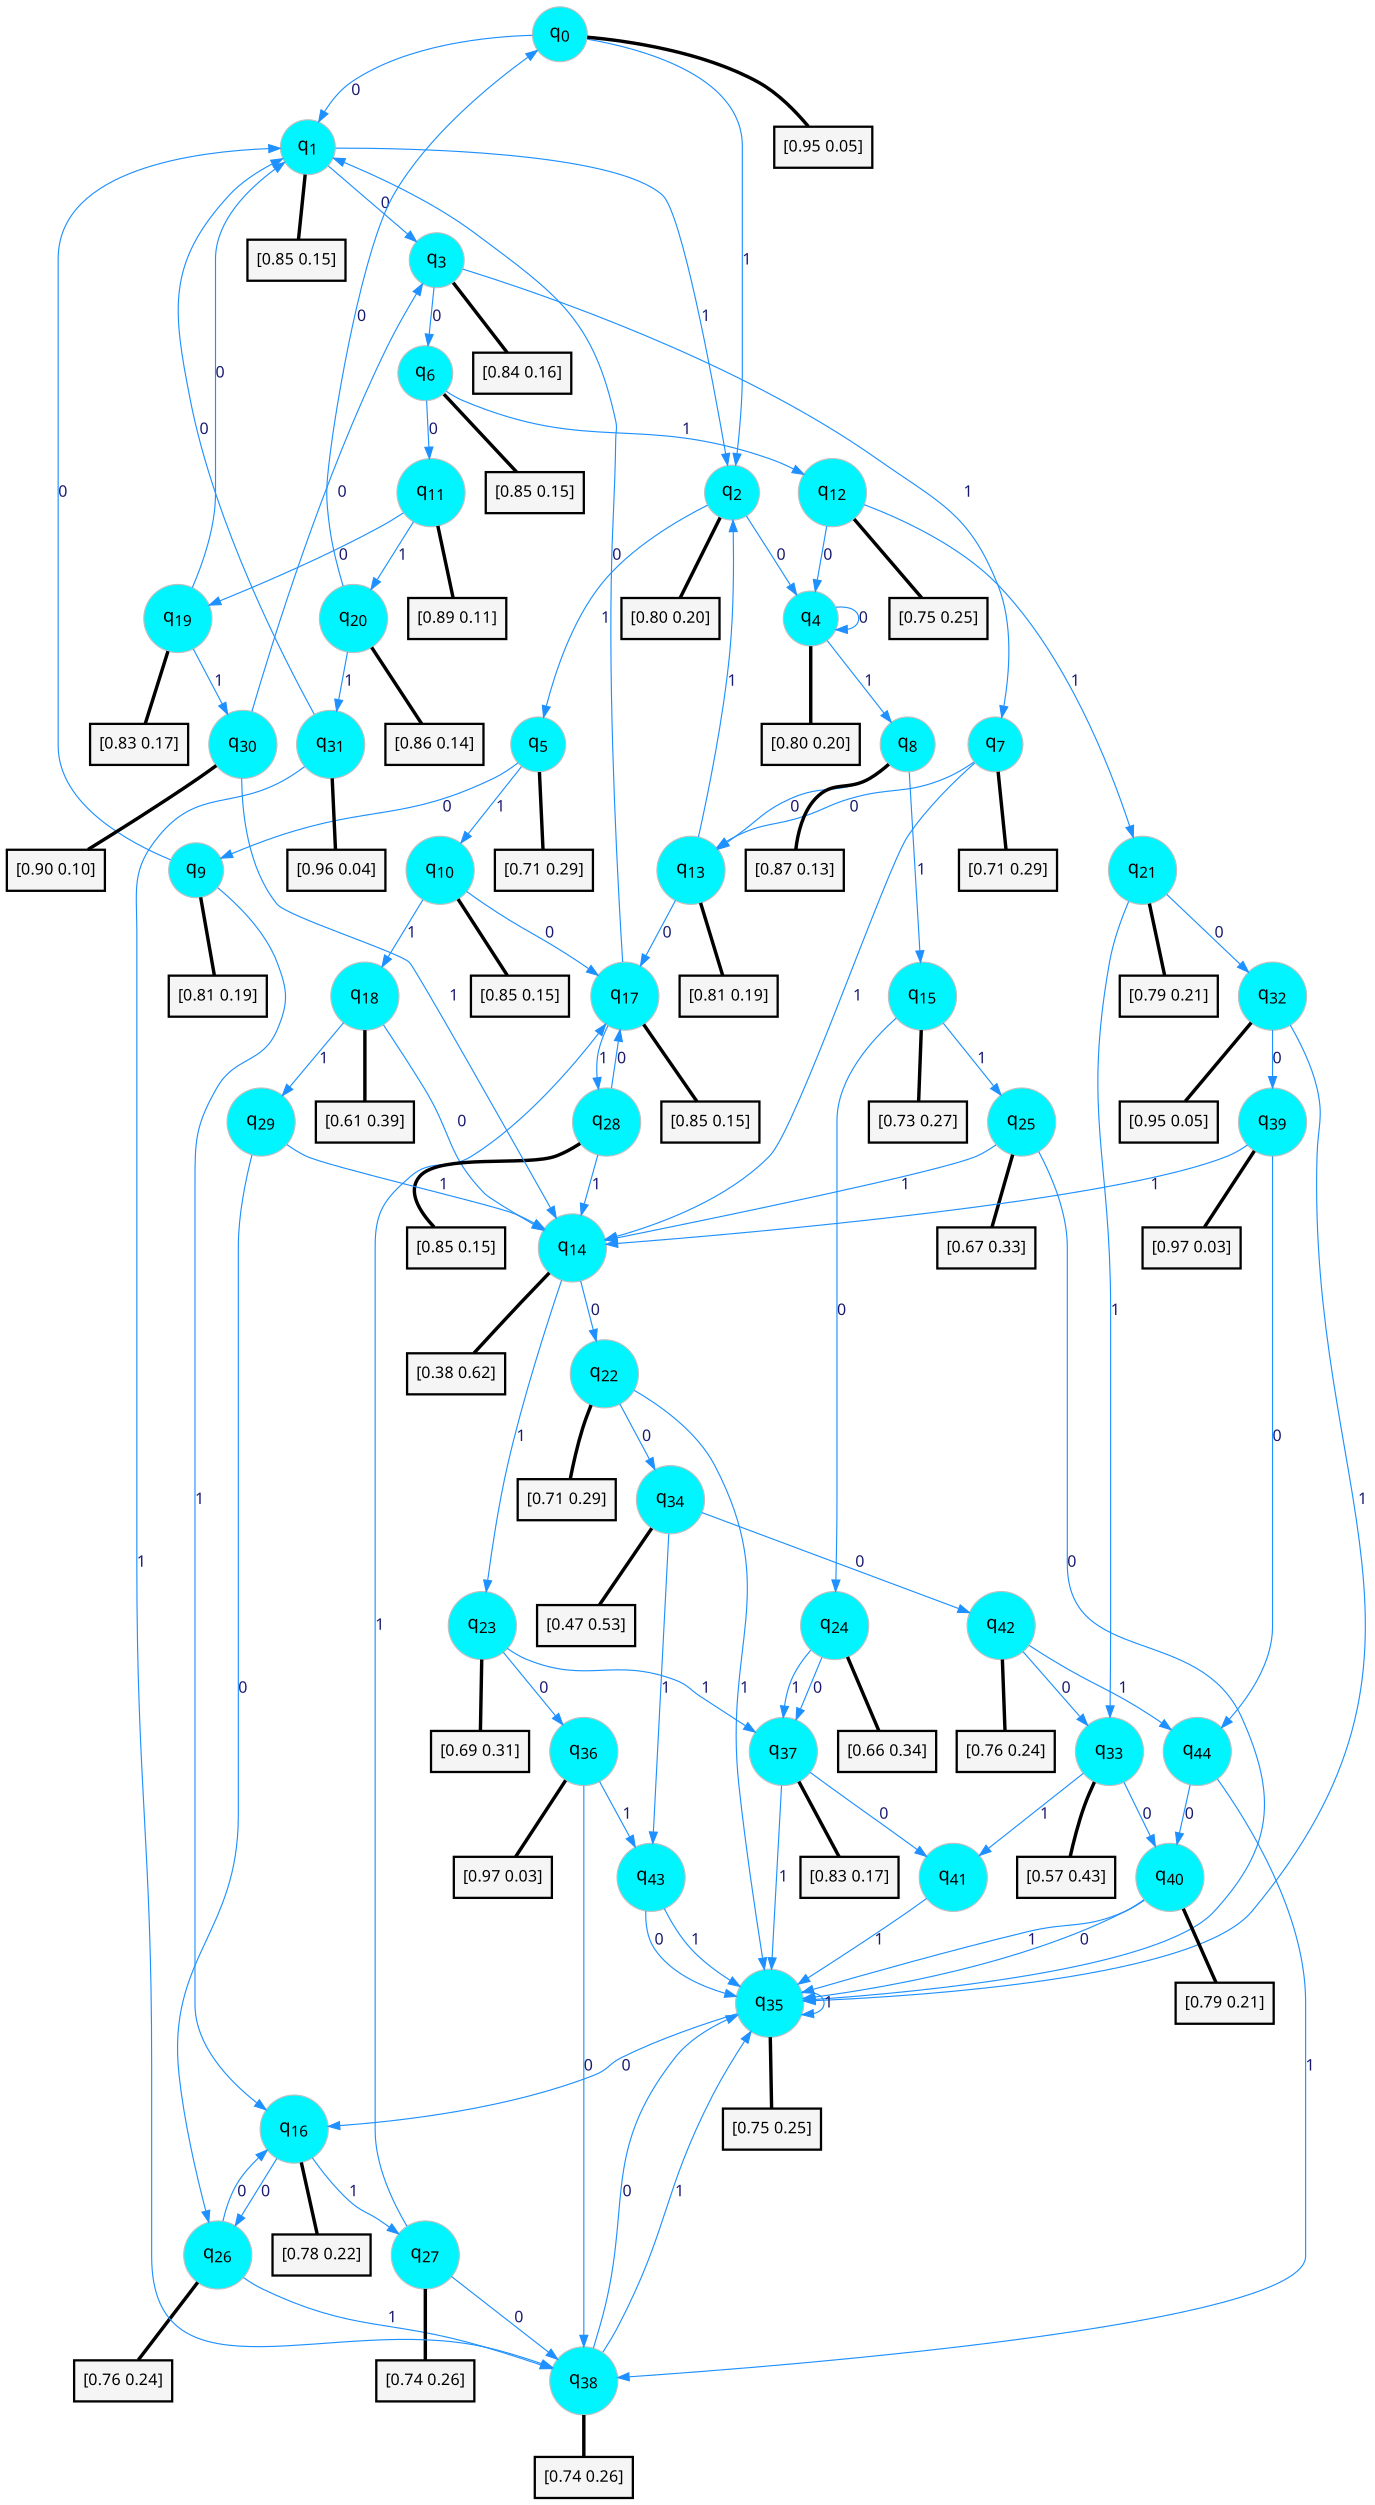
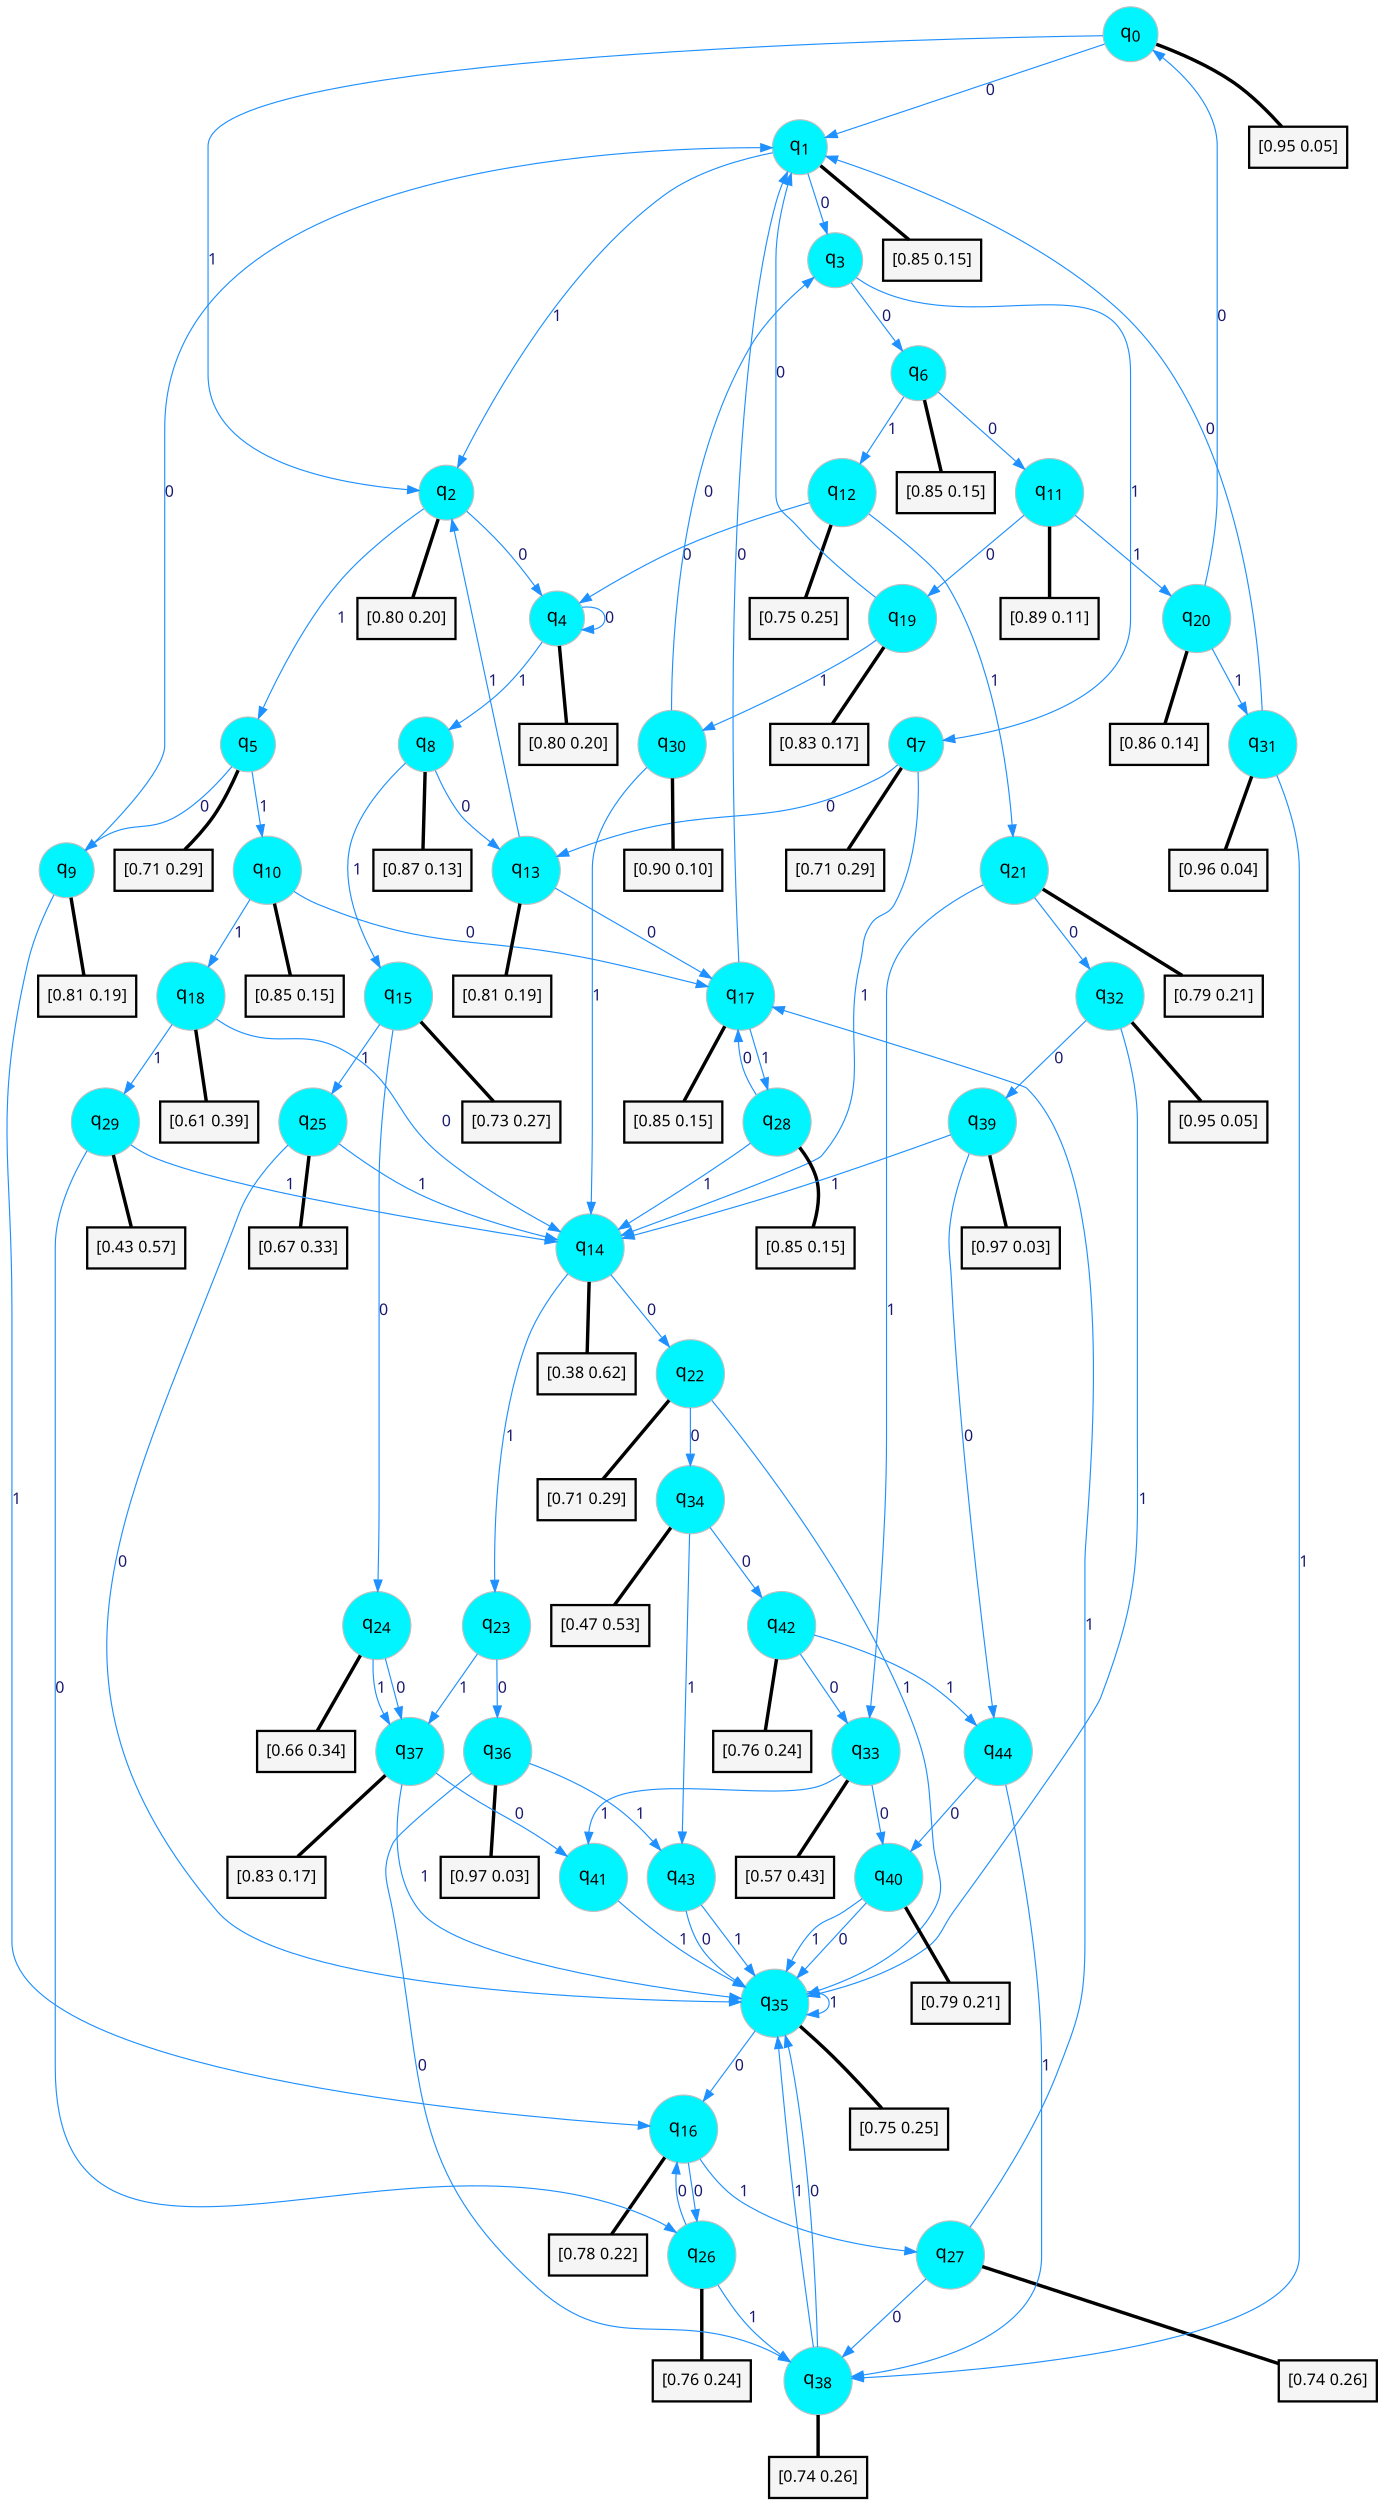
node "[0.84 0.16]": removed
node "[0.43 0.57]": added
node "[0.69 0.31]": removed
